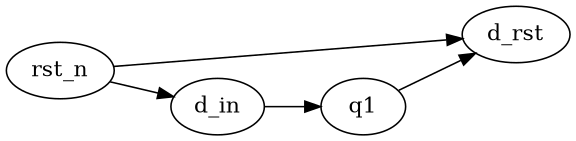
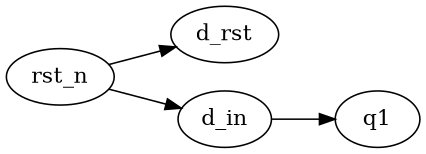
edge "q1" -> "d_rst": removed
